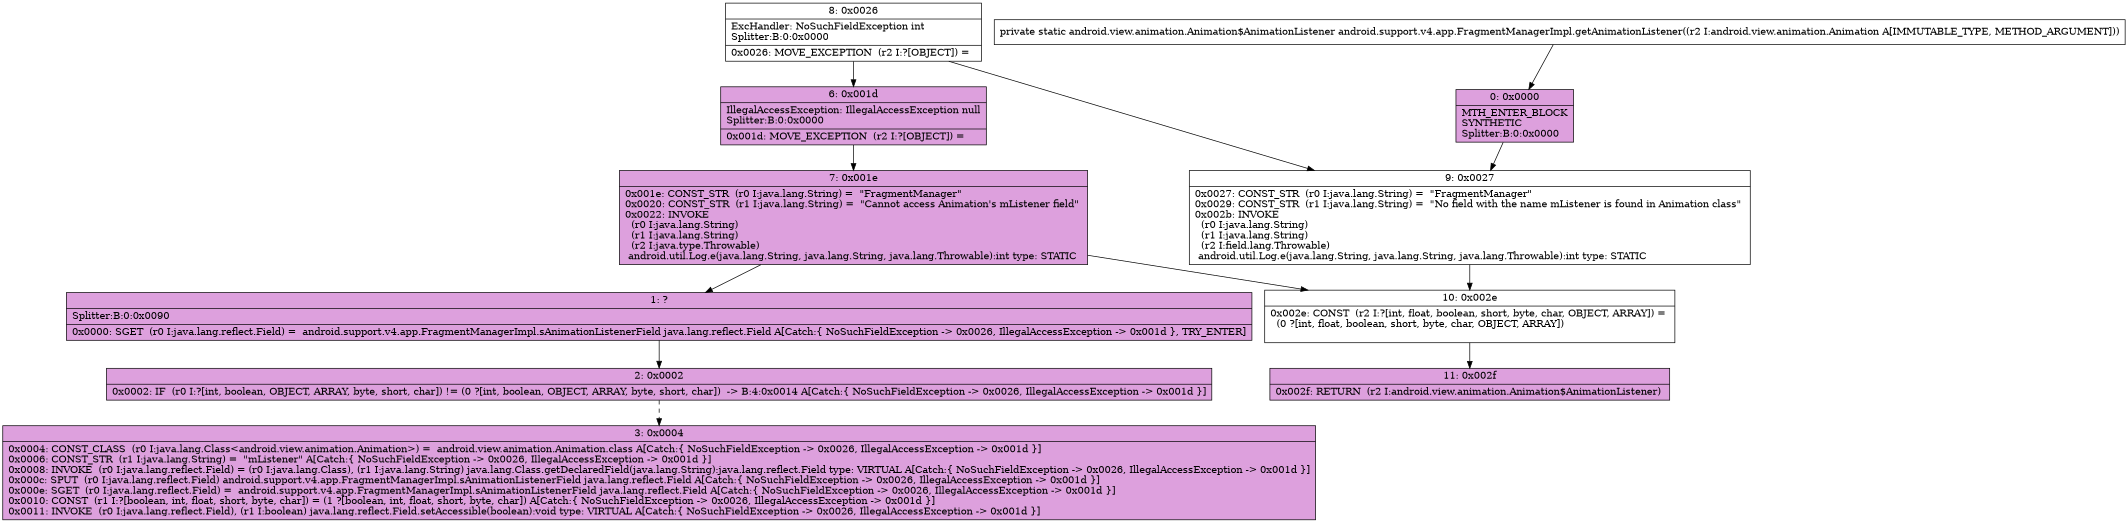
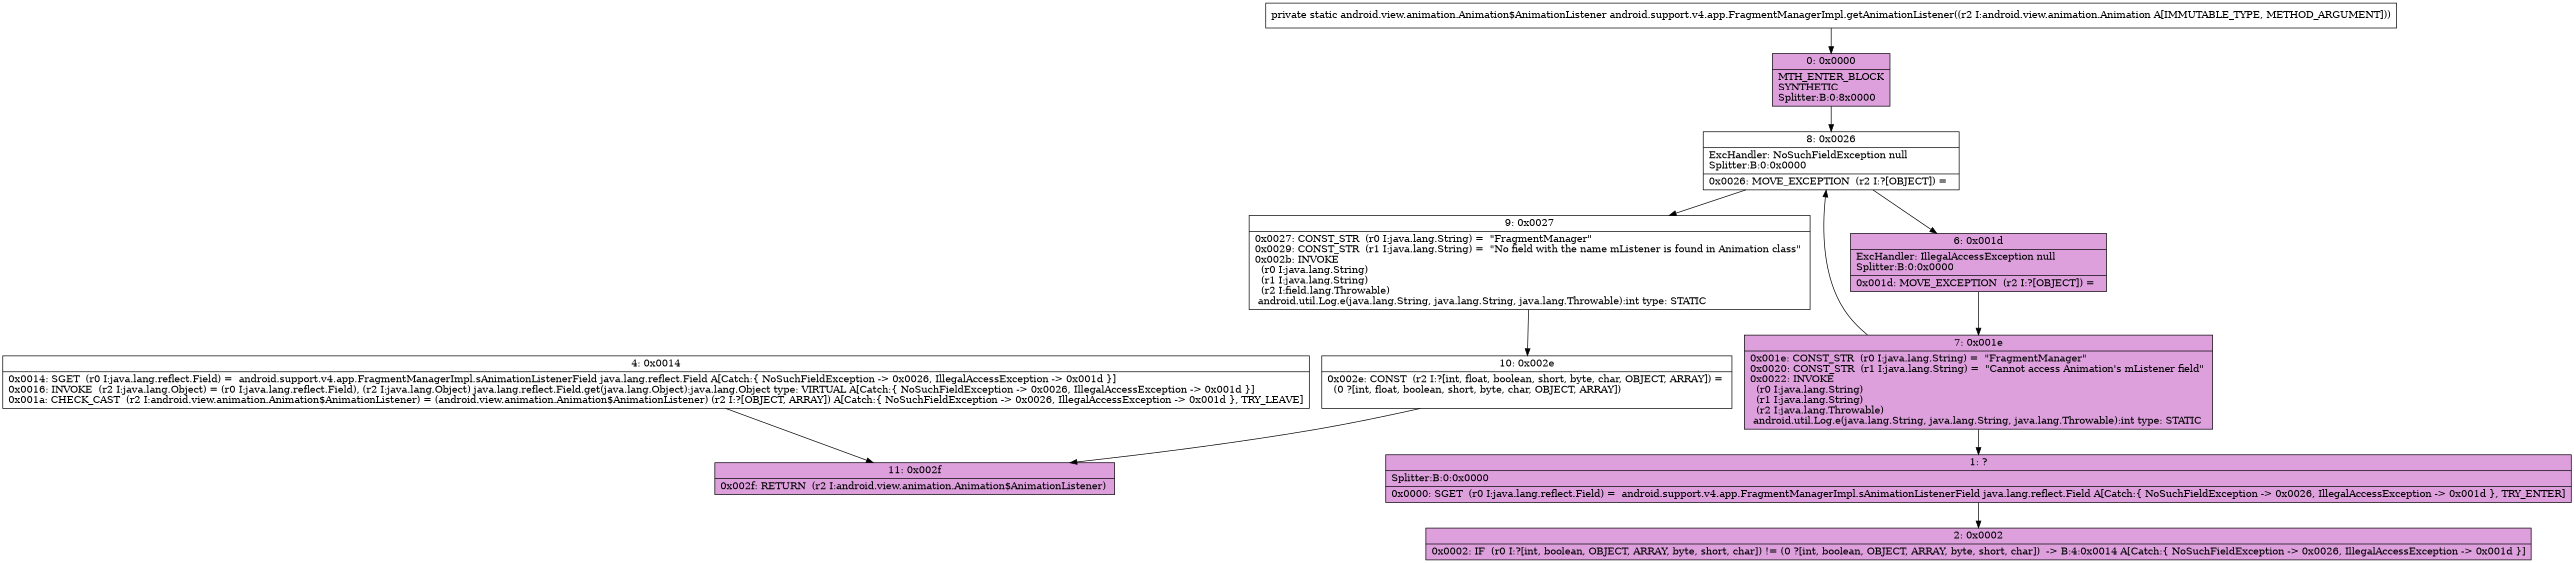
node "8: 0x0026": text "ExcHandler: NoSuchFieldException int" -> "ExcHandler: NoSuchFieldException null"
node "6: 0x001d": text "IllegalAccessException: IllegalAccessException null" -> "ExcHandler: IllegalAccessException null"
node "0: 0x0000": text "Splitter:B:0:0x0000" -> "Splitter:B:0:8x0000"
edge "0: 0x0000" -> "9: 0x0027": now "0: 0x0000" -> "8: 0x0026"
node "7: 0x001e": text "(r2 I:java.type.Throwable)" -> "(r2 I:java.lang.Throwable)"
edge "7: 0x001e" -> "10: 0x002e": now "7: 0x001e" -> "8: 0x0026"
node "1: ?": text "Splitter:B:0:0x0090" -> "Splitter:B:0:0x0000"
node "4: 0x0014": added
node "3: 0x0004": removed
